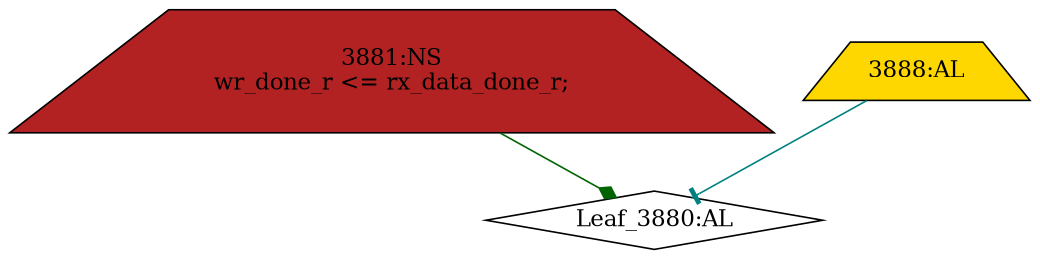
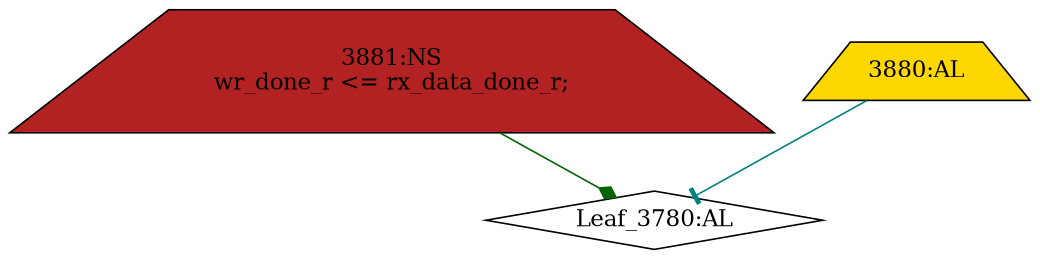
node "3888:AL": label "3888:AL" -> "3880:AL"
node "Leaf_3880:AL": label "Leaf_3880:AL" -> "Leaf_3780:AL"
